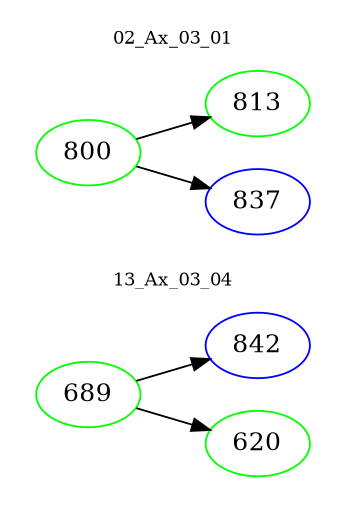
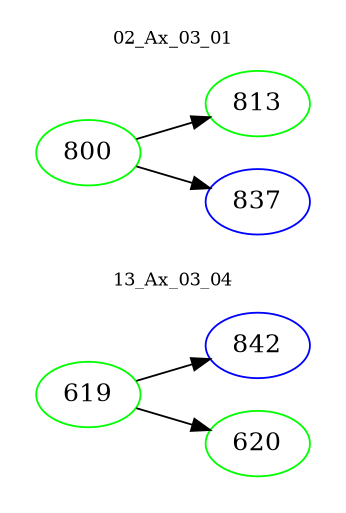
node "689": label "689" -> "619"
